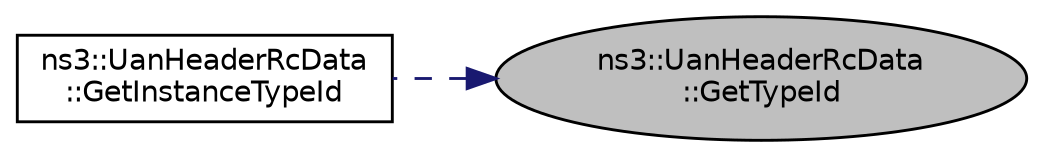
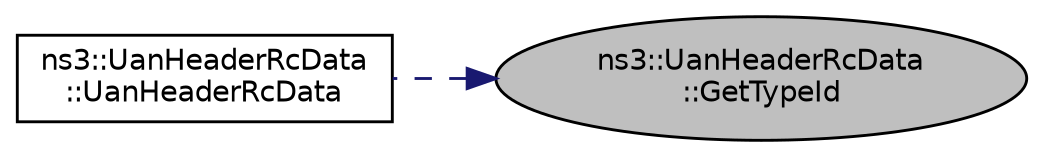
node "ns3::UanHeaderRcData ::GetInstanceTypeId": label "ns3::UanHeaderRcData ::GetInstanceTypeId" -> "ns3::UanHeaderRcData ::UanHeaderRcData"
